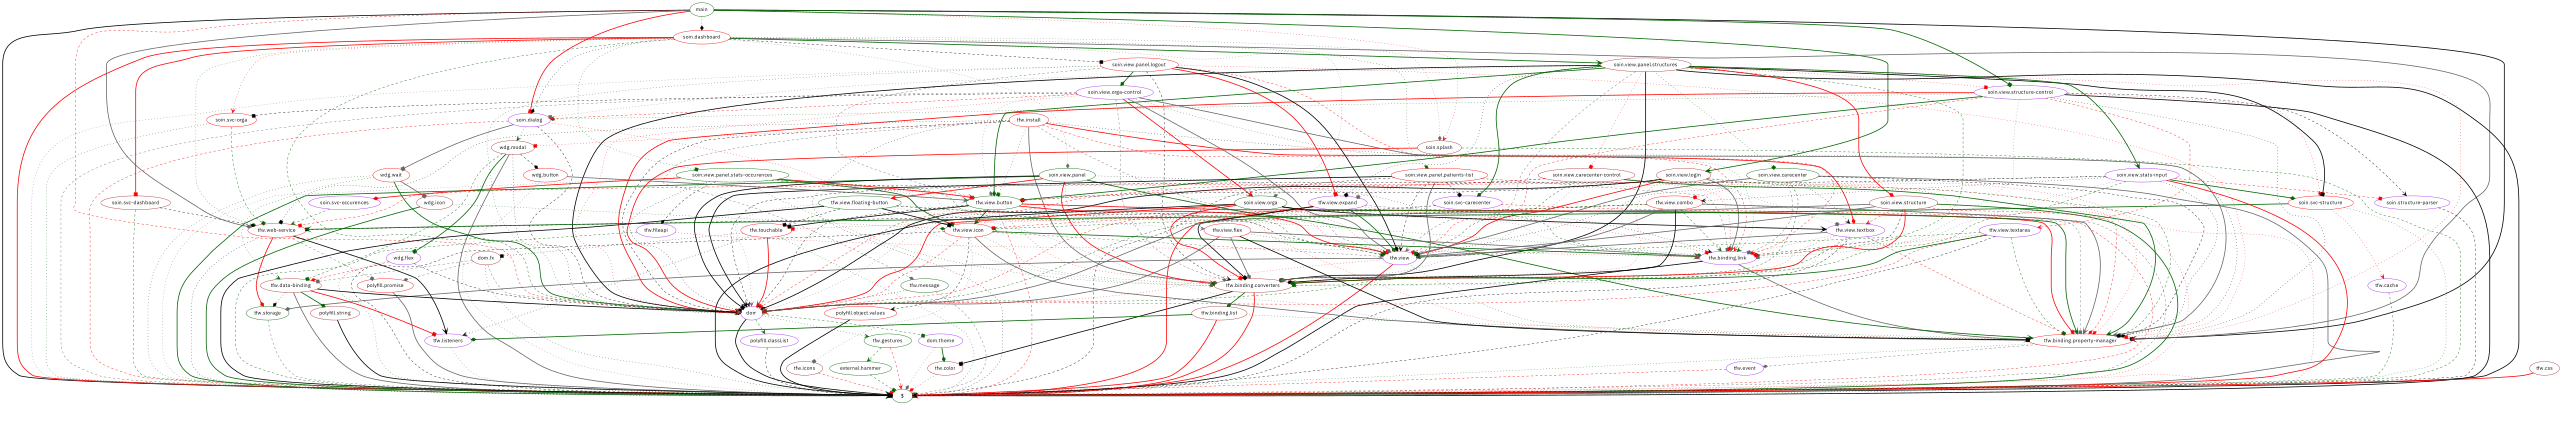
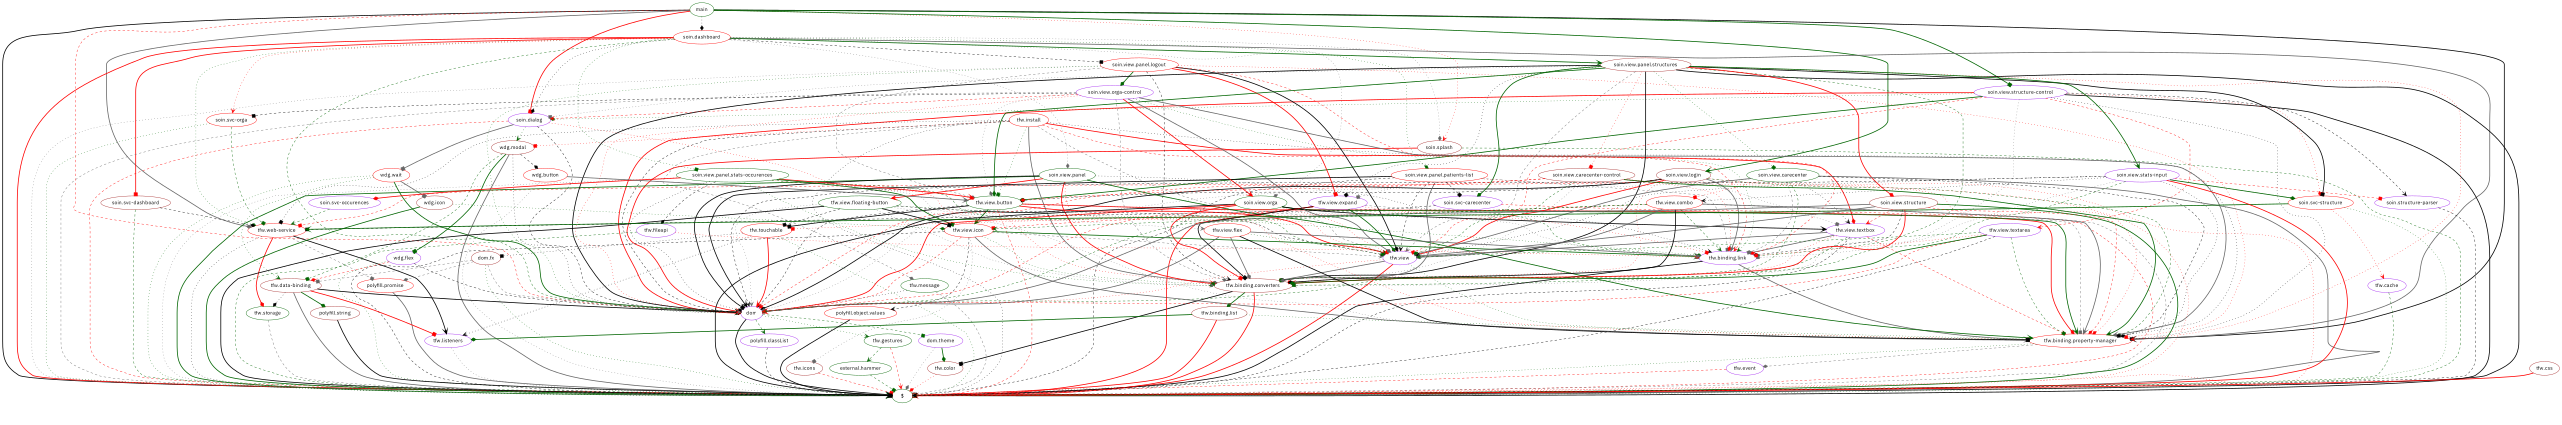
edge "soin.view.panel.structures" -> "soin.view.structure-control": removed
edge "tfw.view.textbox" -> "tfw.binding.link": style dotted -> bold
edge "tfw.view" -> "tfw.storage": now "tfw.view" -> "tfw.binding.converters"
